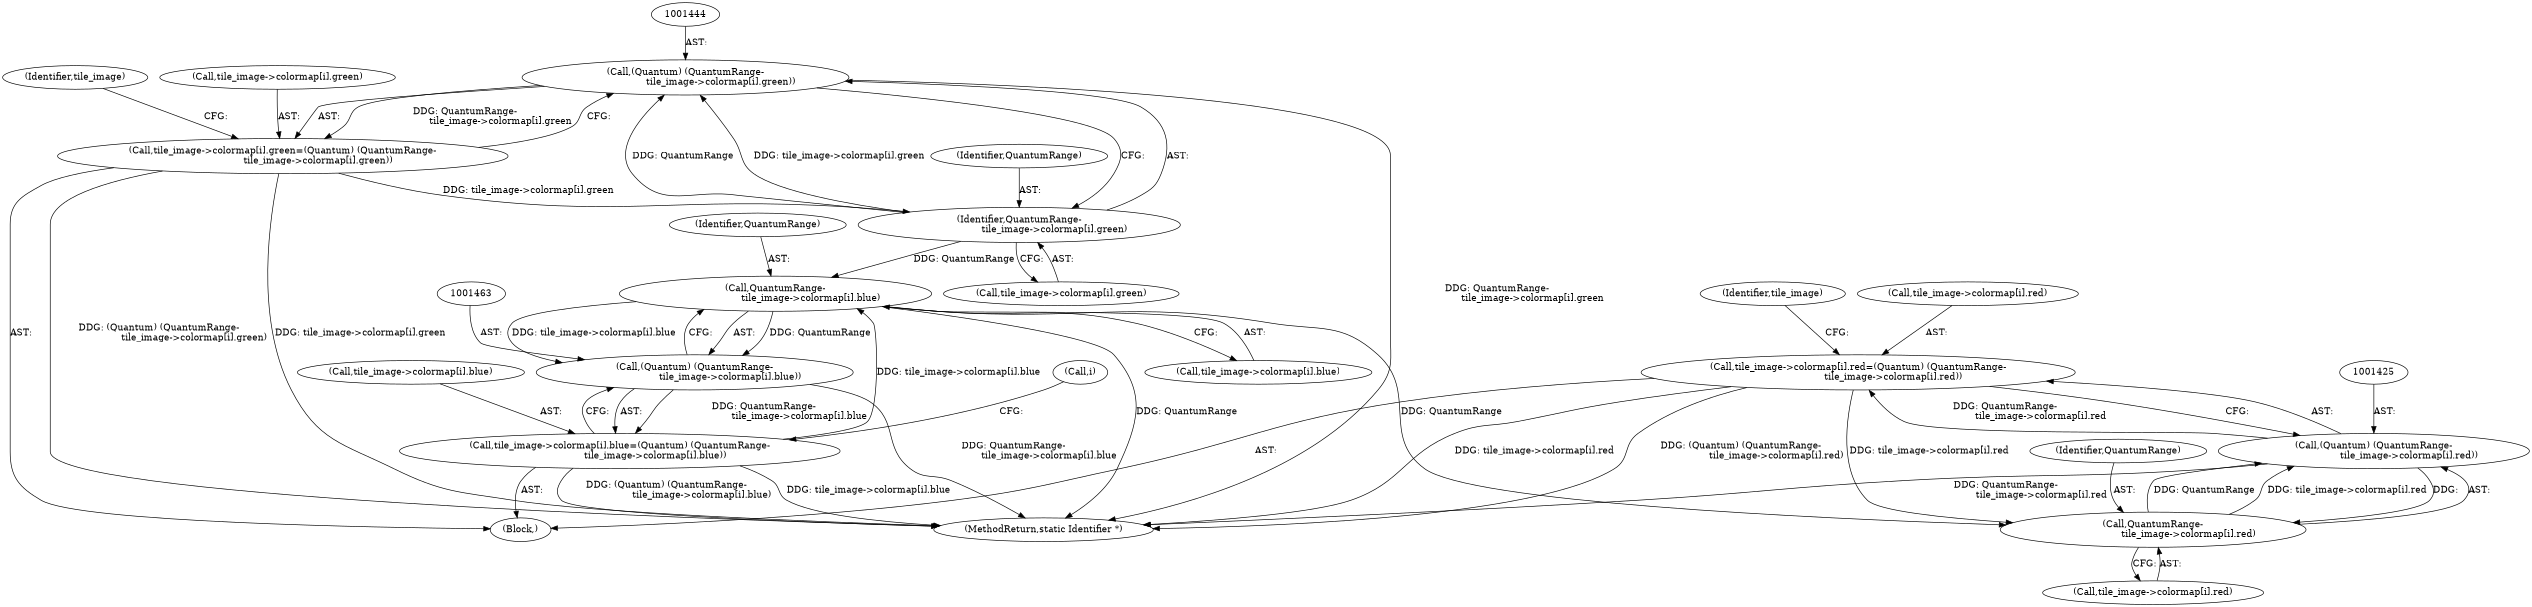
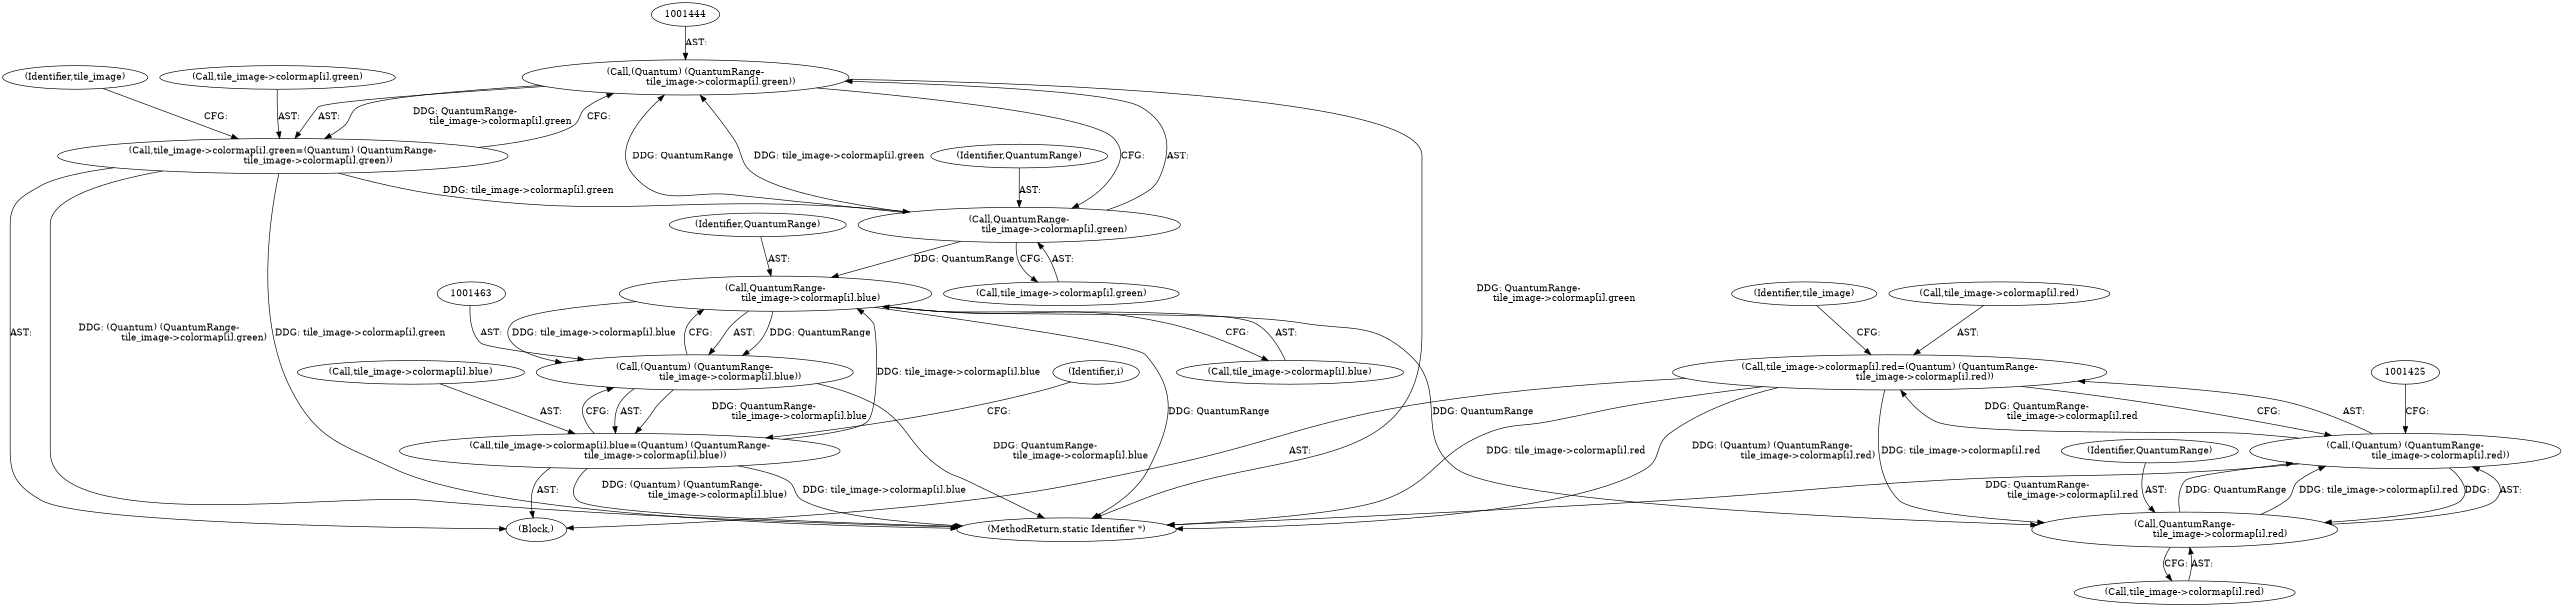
node "(Identifier,QuantumRange- tile_image->colormap[i].green)": label "(Identifier,QuantumRange- tile_image->colormap[i].green)" -> "(Call,QuantumRange- tile_image->colormap[i].green)"
node "(Call,i)": label "(Call,i)" -> "(Identifier,i)"
edge "1001425" -> "(Call,(Quantum) (QuantumRange- tile_image->colormap[i].red))": label "AST: " -> "CFG: "
